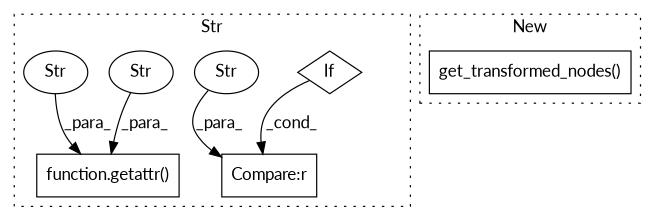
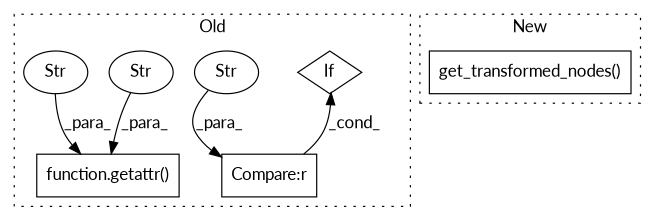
cluster "Str": label "Str" -> "Old"
edge "If" -> "Compare:r": reversed
